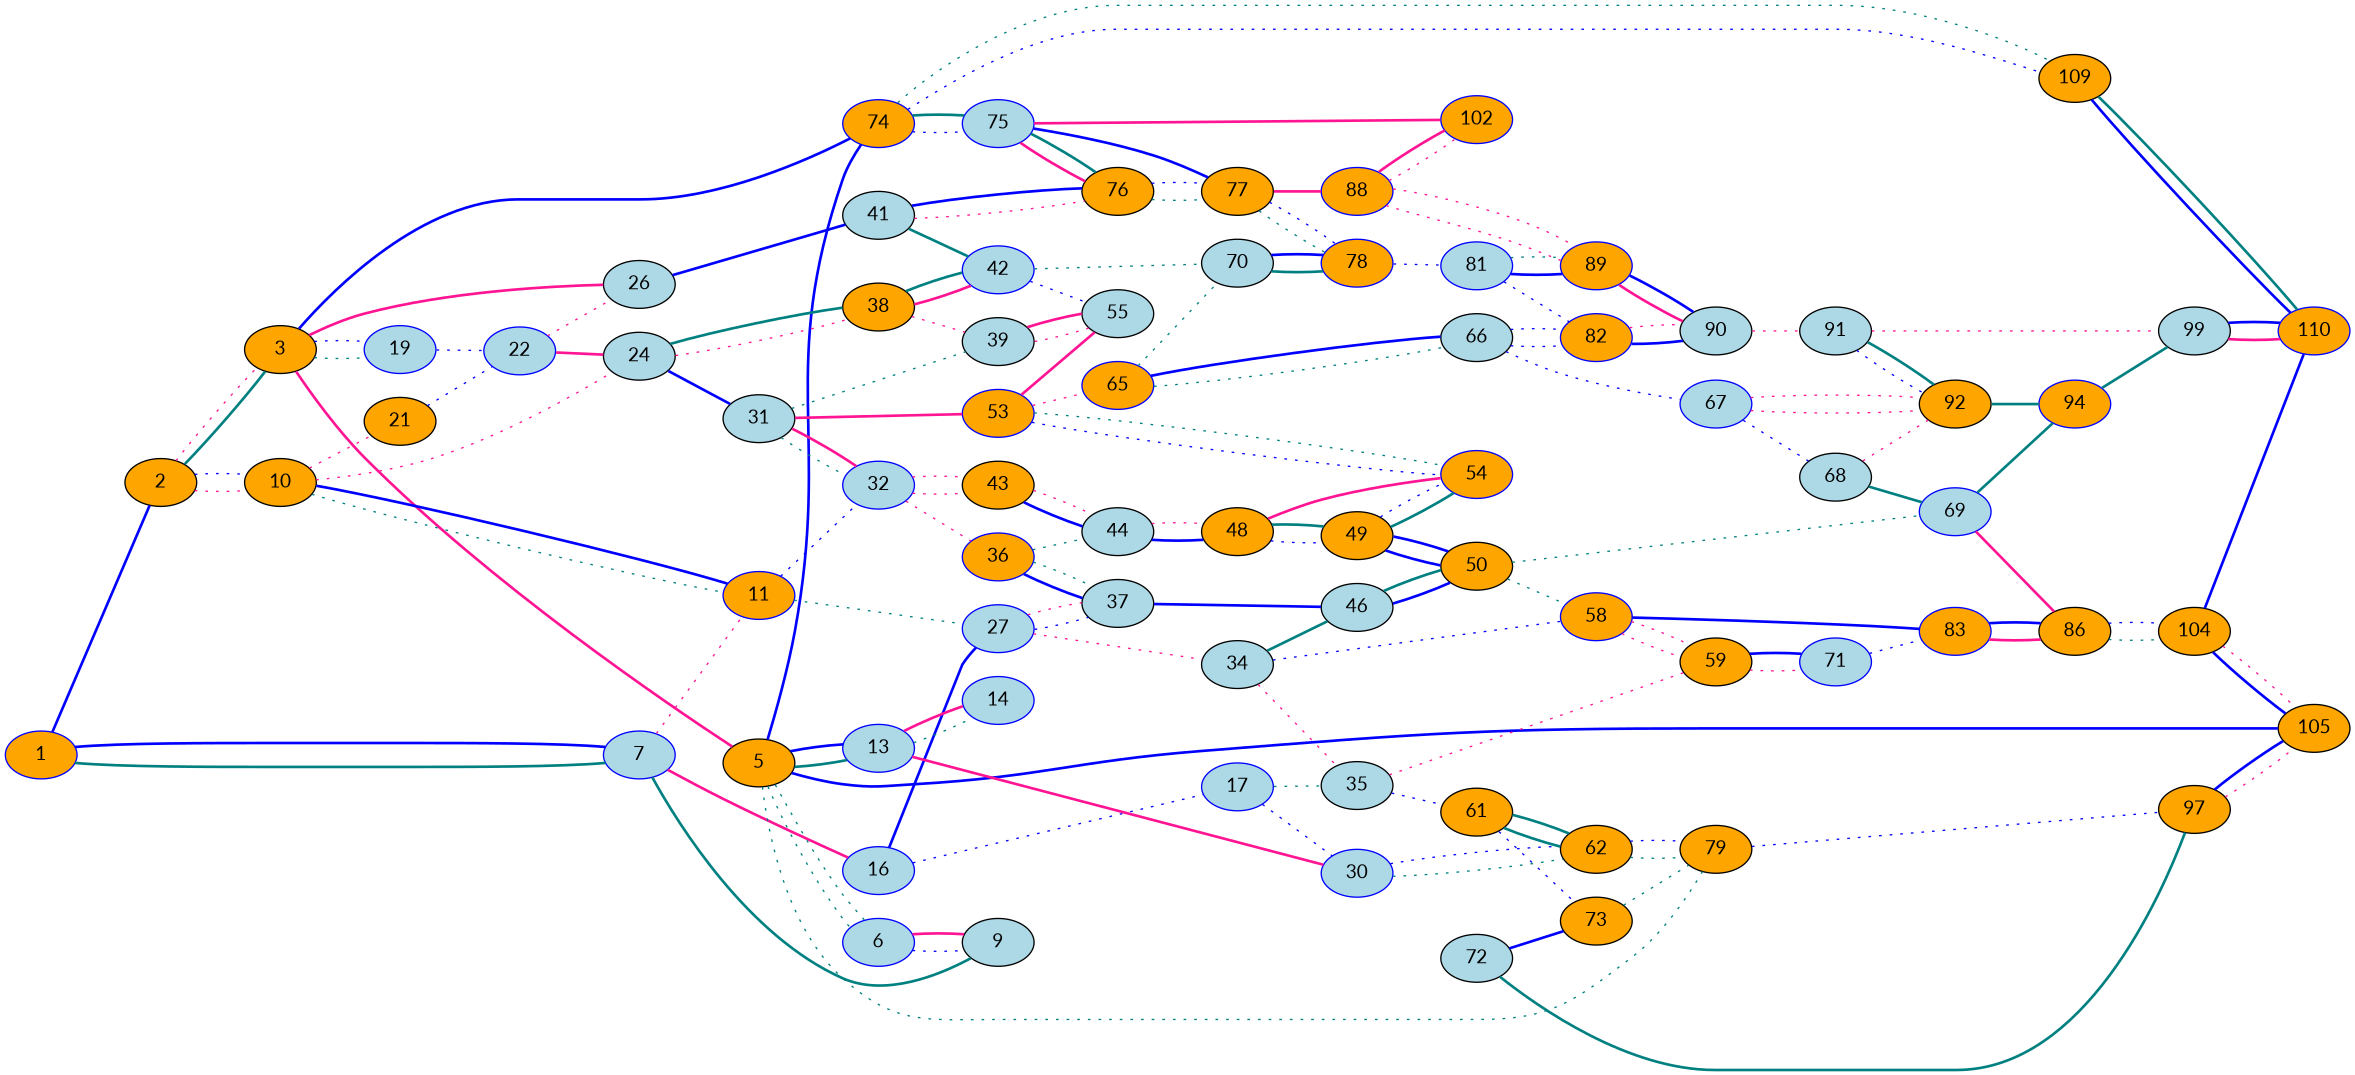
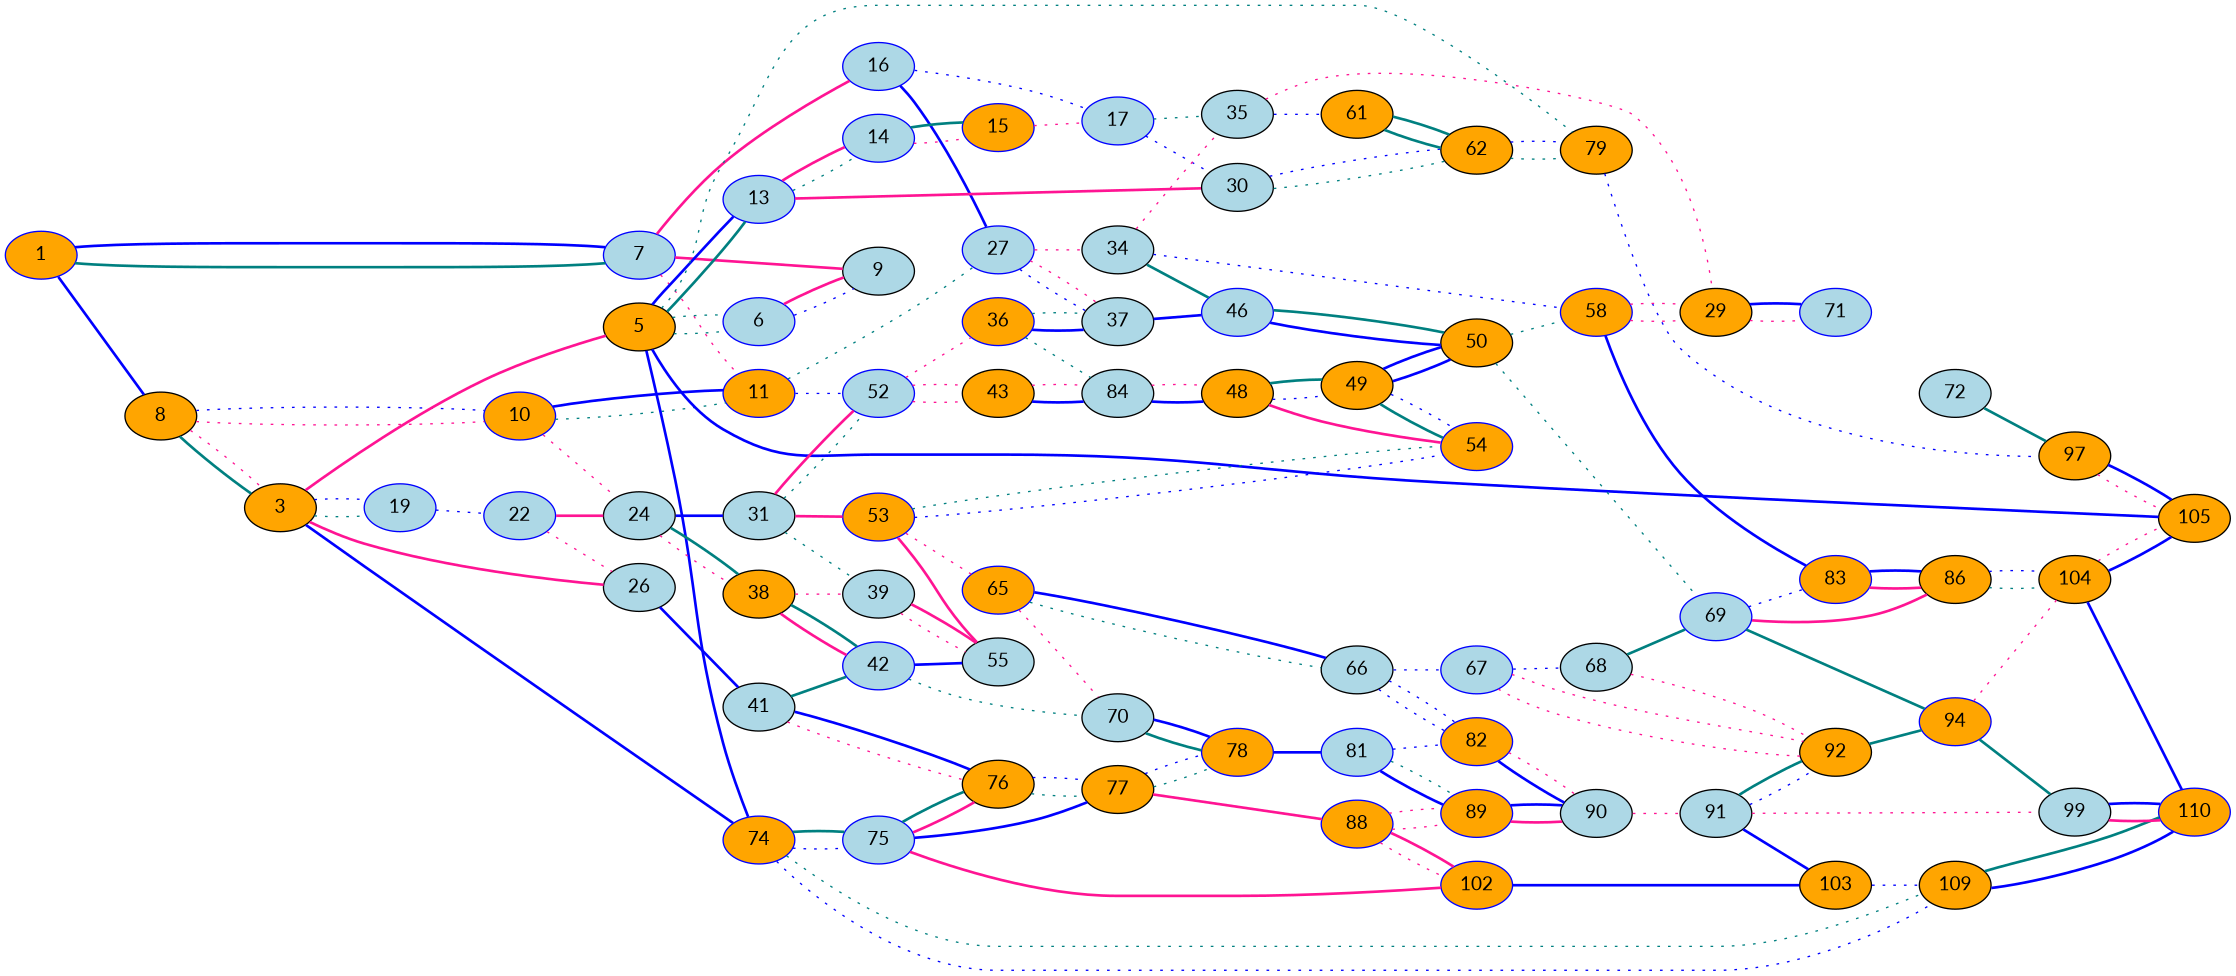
node "15": added
edge "78" -- "81": style dotted -> bold
edge "42" -- "55": style dotted -> bold
edge "70" -- "65": color teal -> deeppink
node "21": removed
node "2": label "2" -> "8"
node "10": color black -> blue
node "32": label "32" -> "52"
node "44": label "44" -> "84"
node "46": color black -> blue
edge "83" -- "71": now "83" -- "69"
edge "104" -- "94": added
node "59": label "59" -> "29"
node "30": color blue -> black
node "103": added
node "73": removed
edge "7" -- "9": color teal -> deeppink
